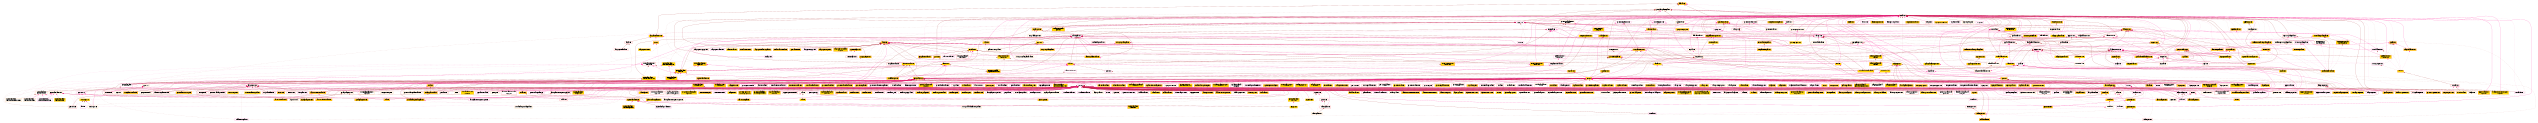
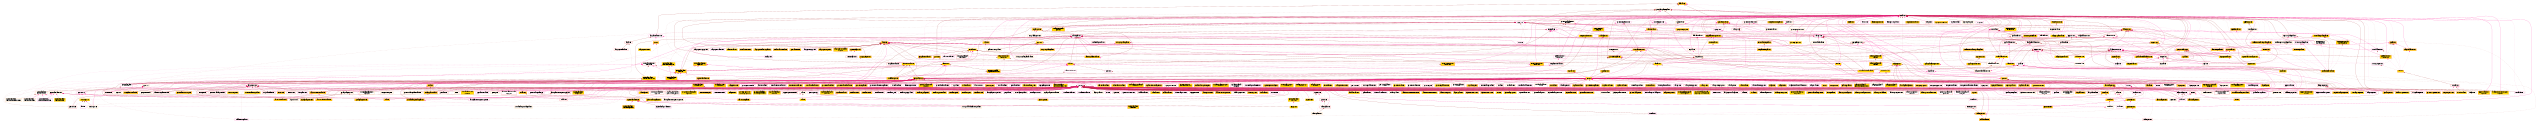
node "serialize_collection.hpp": fillcolor gold -> white
node "quicksort.cpp": added
